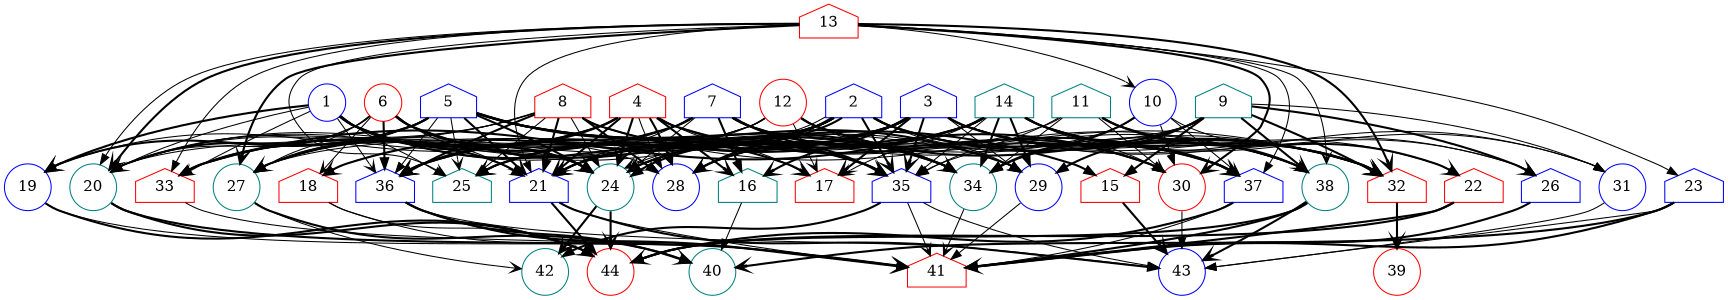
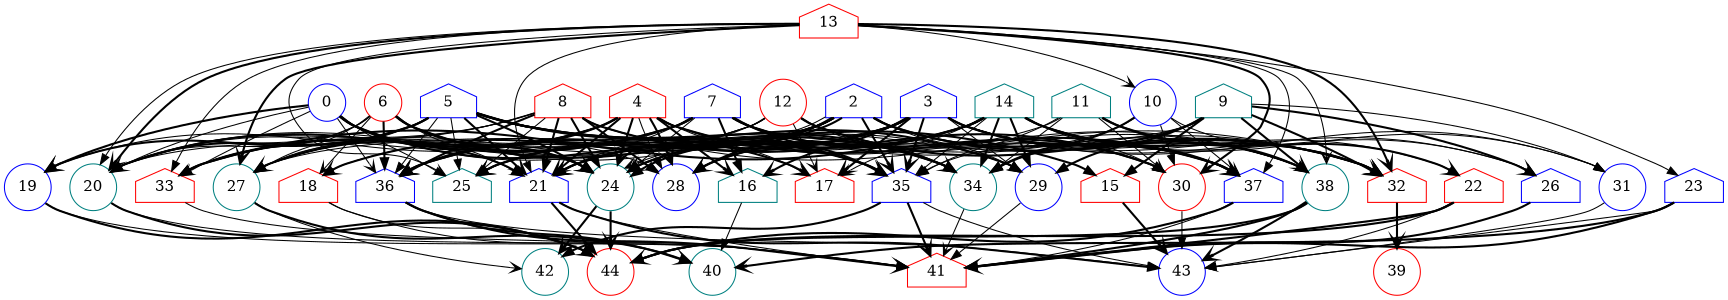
node "1": label "1" -> "0"
edge "8" -> "24": style solid -> bold
edge "5" -> "25": arrowhead vee -> normal
edge "7" -> "20": style solid -> bold
edge "7" -> "36": removed
edge "35" -> "41": style solid -> bold
edge "22" -> "43": added
edge "20" -> "41": style bold -> solid
